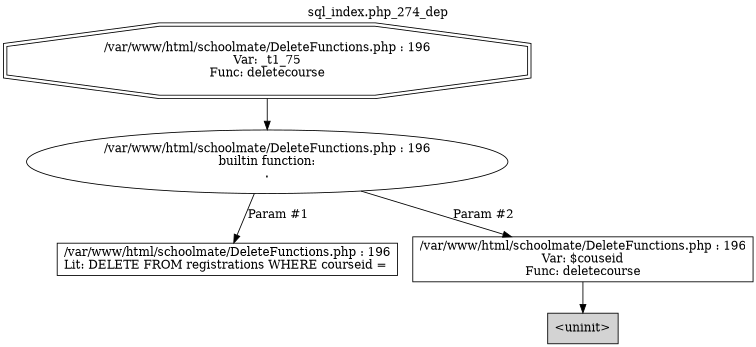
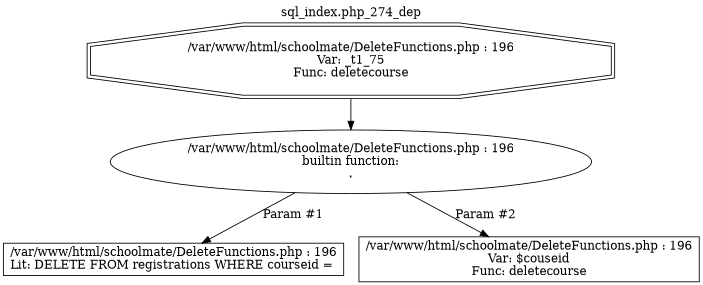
node "<uninit>": removed
